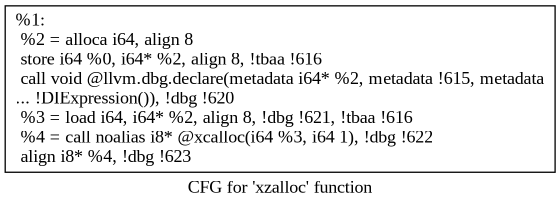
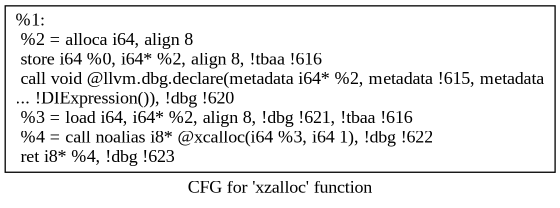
node "%1:": text "align i8* %4, !dbg !623" -> "ret i8* %4, !dbg !623"
